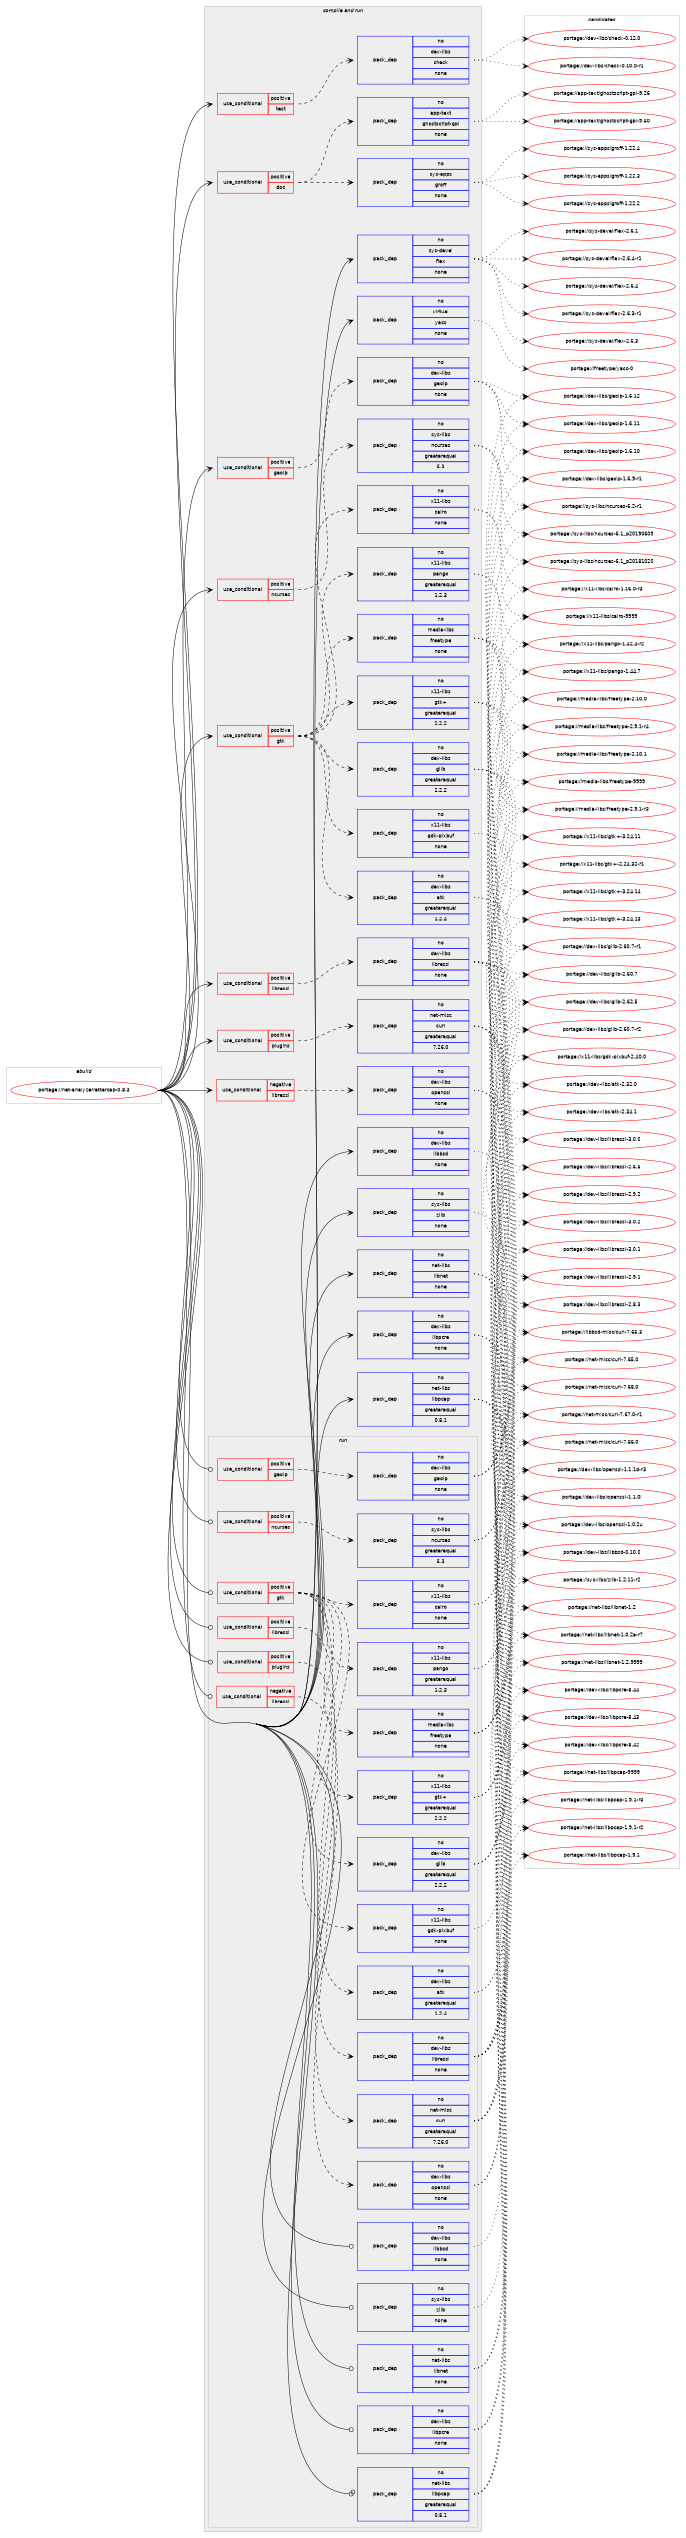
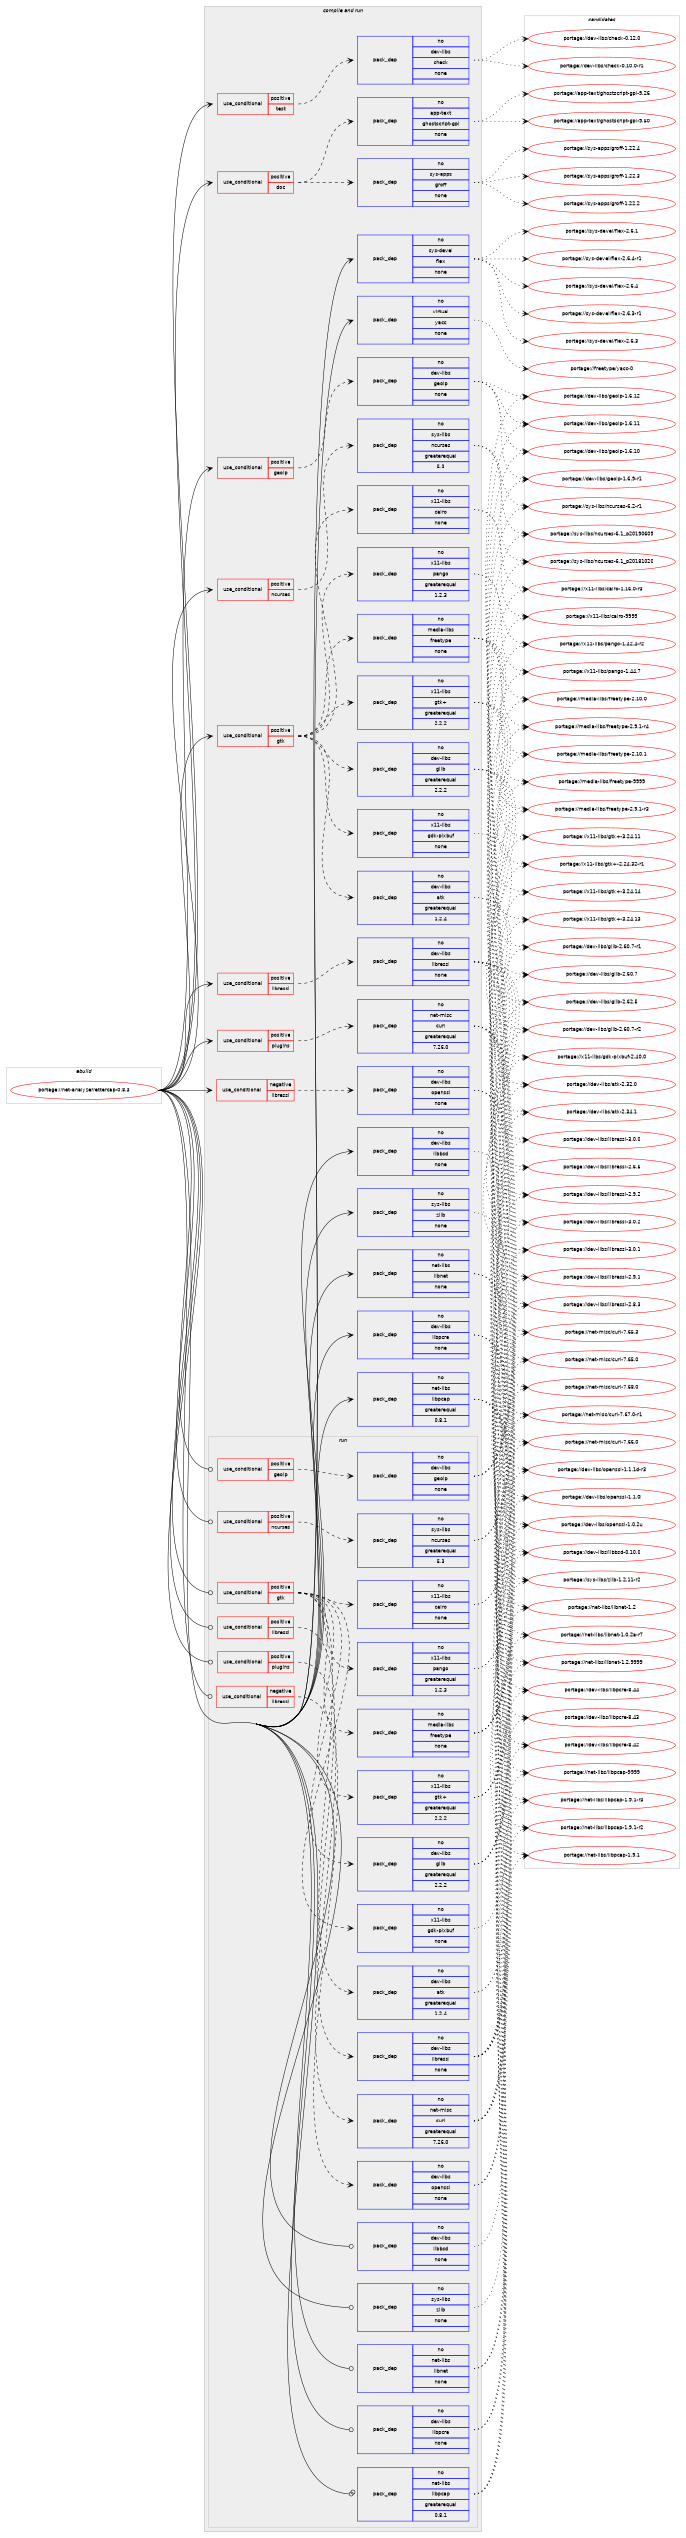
node "portage://libbsd-misc/curl-7.65.3": label "portage://libbsd-misc/curl-7.65.3" -> "portage://net-misc/curl-7.65.3"
